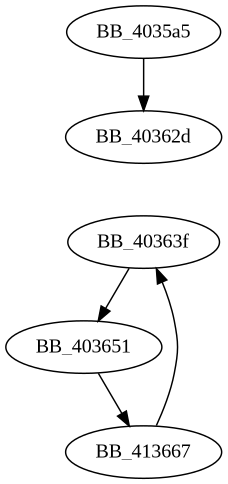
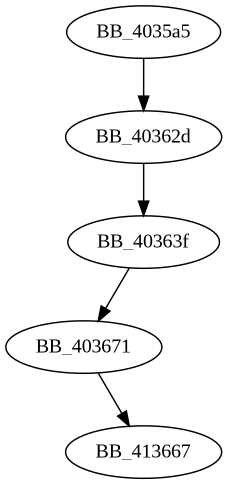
node "BB_403651": label "BB_403651" -> "BB_403671"
edge "BB_413667" -> "BB_40363f": now "BB_40362d" -> "BB_40363f"
